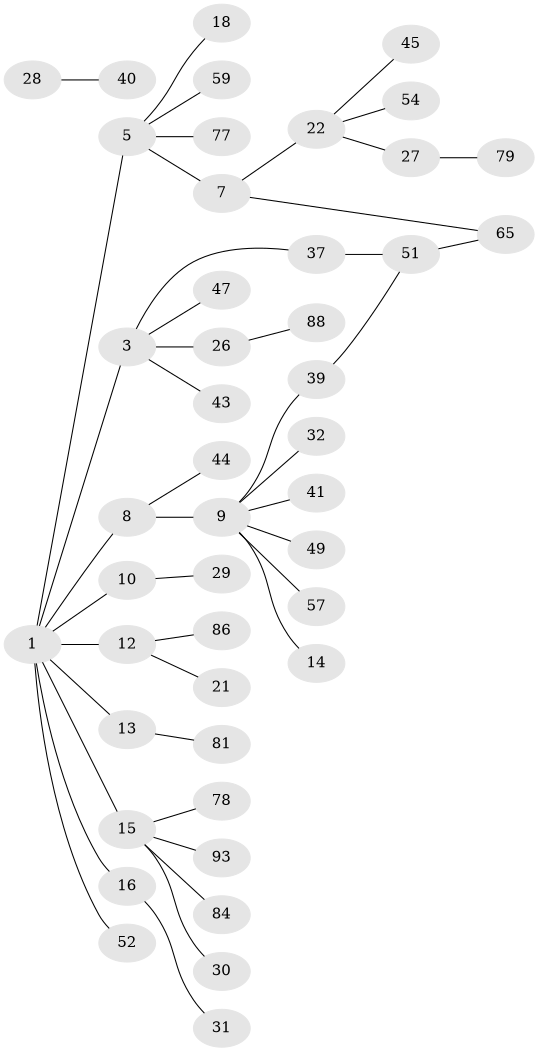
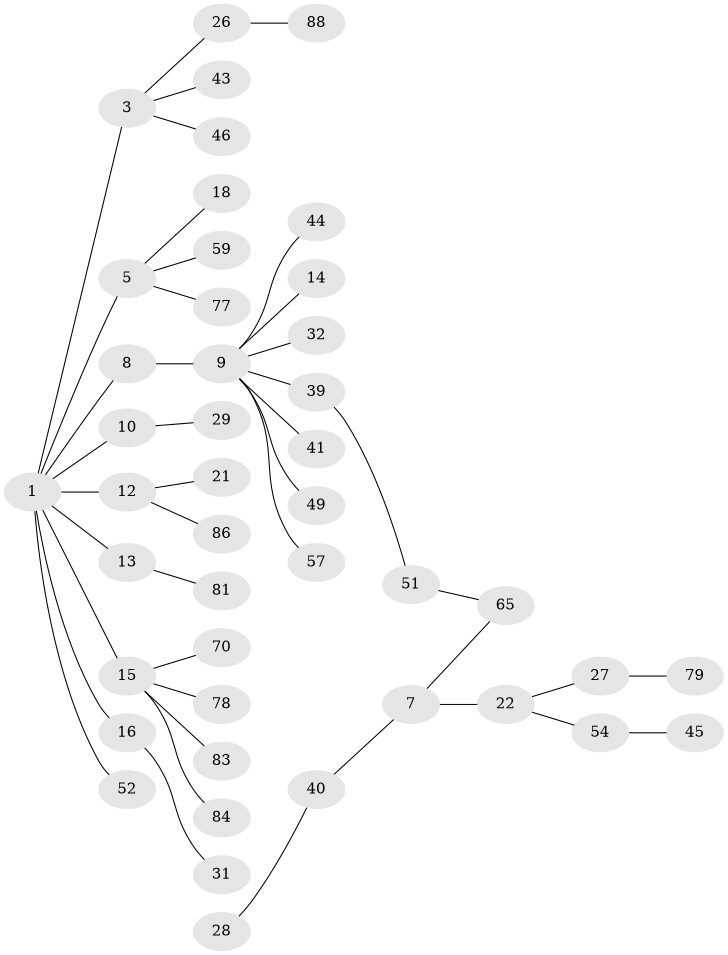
edge "45" -- "22": now "45" -- "54"
edge "5" -- "7": now "40" -- "7"
node "37": removed
node "47": label "47" -> "46"
edge "44" -- "8": now "44" -- "9"
node "93": label "93" -> "83"
node "30": label "30" -> "70"
